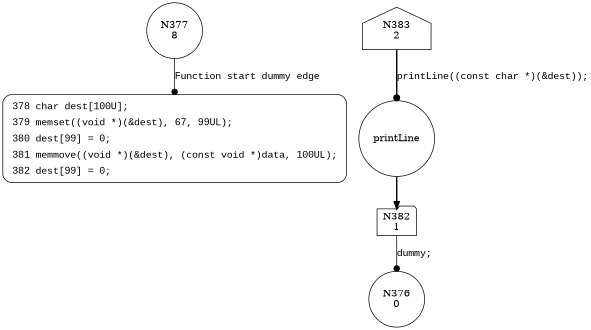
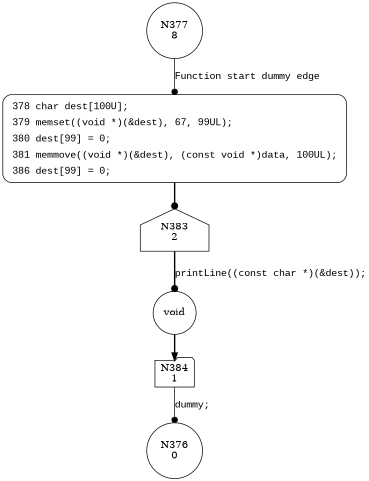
node "printLine": label "printLine" -> "void"
node "378": text "382" -> "386"
edge "378" -> "N383 2": added
node "N382 1": label "N382 1" -> "N384 1"
